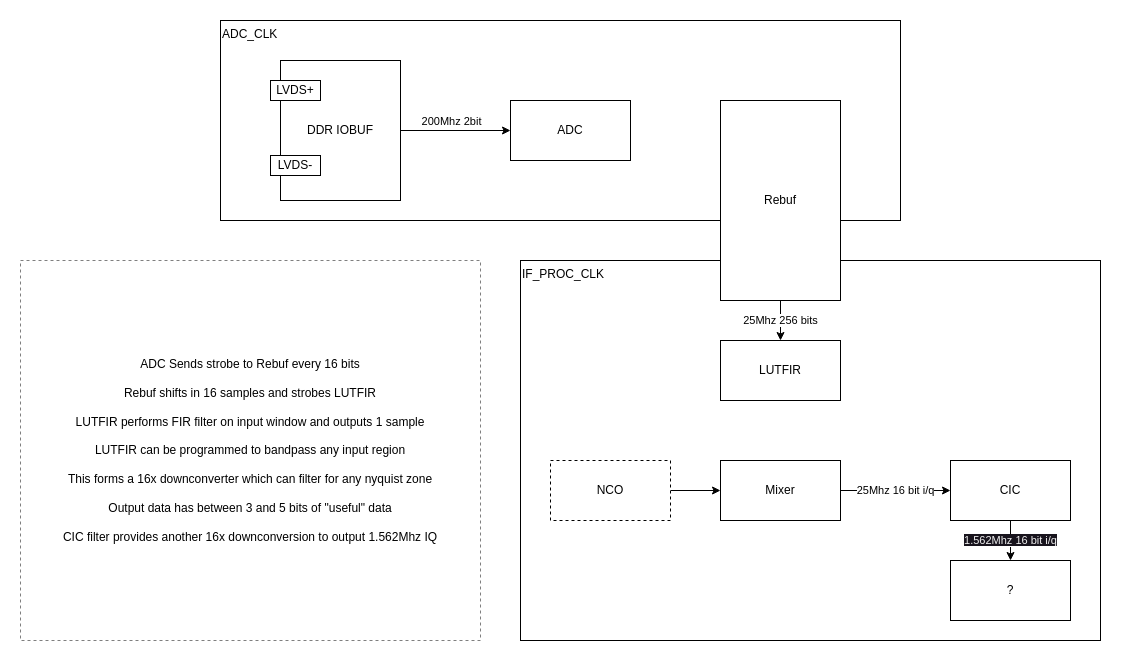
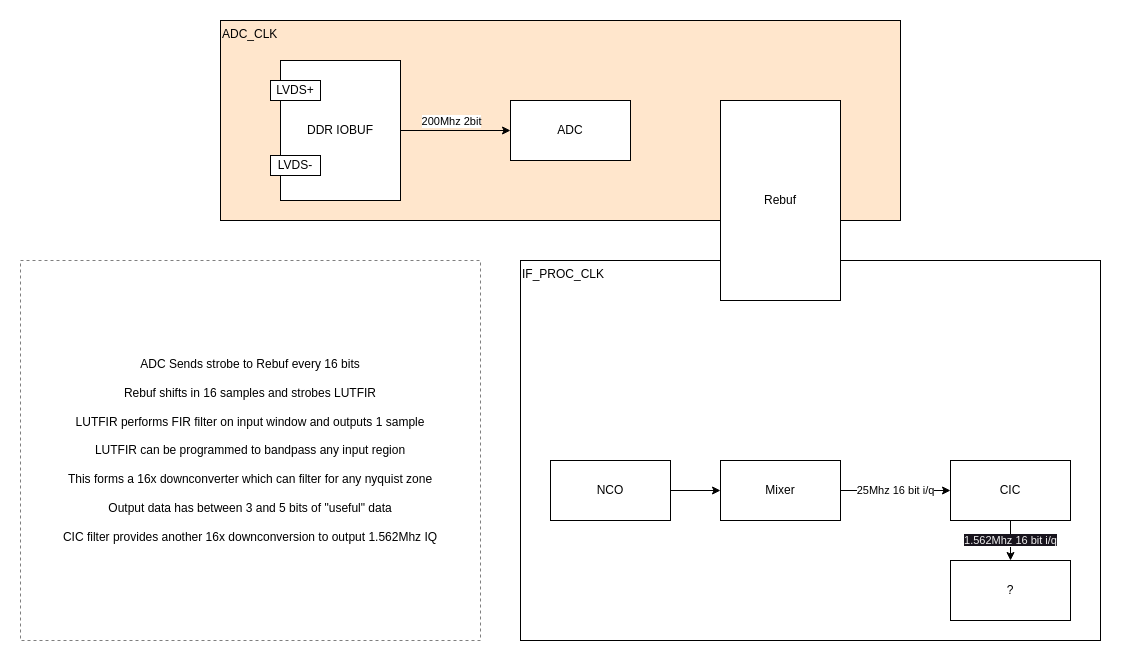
node "ADC_CLK": fillcolor #ffffff -> #ffe6cc
edge "Rebuf" -> "LUTFIR": removed, label "25Mhz 256 bits"
node "LUTFIR": removed
node "NCO": style dashed -> solid
